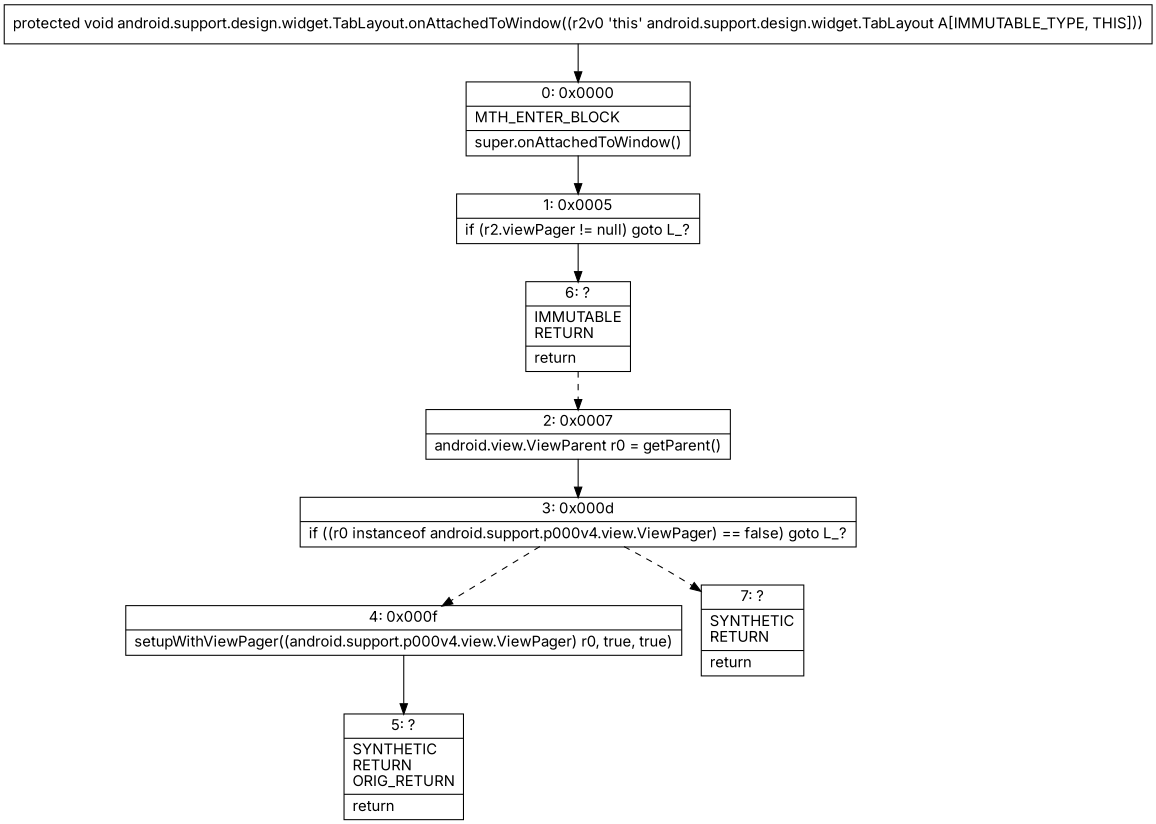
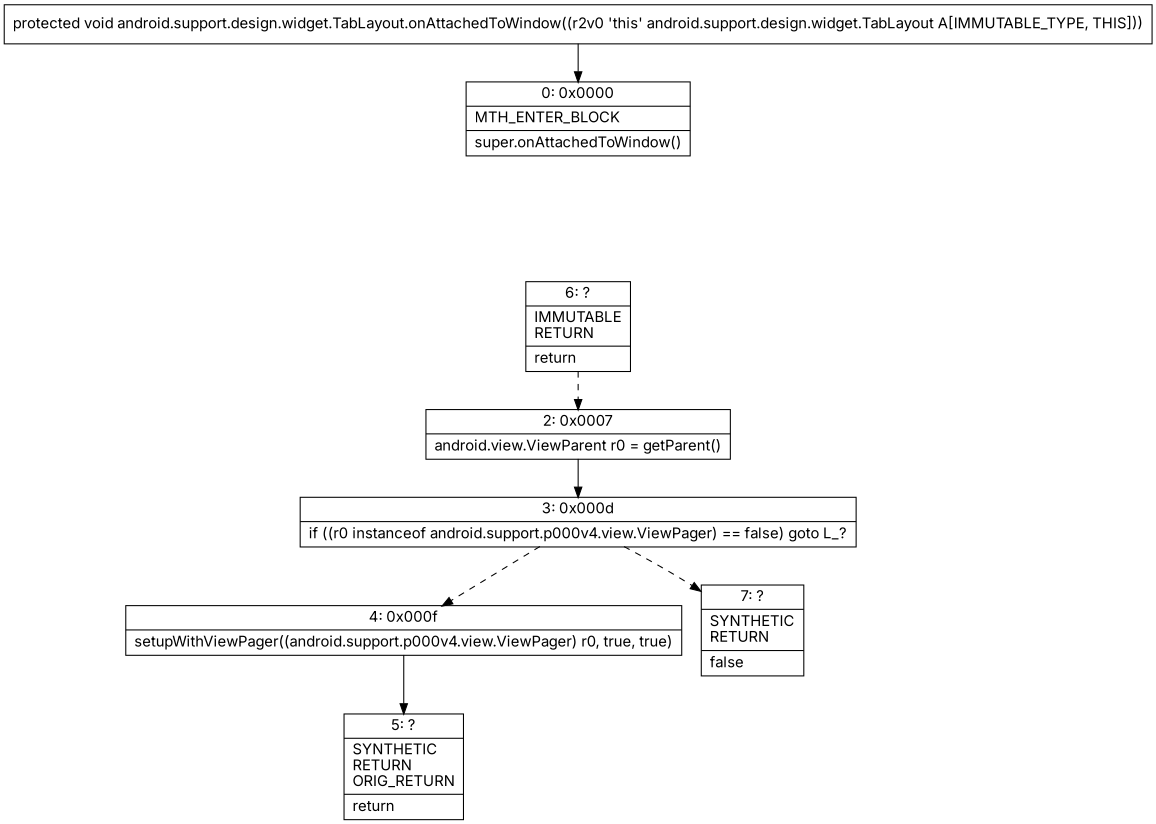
node "1: 0x0005": removed
node "7: ?": text "return" -> "false"
